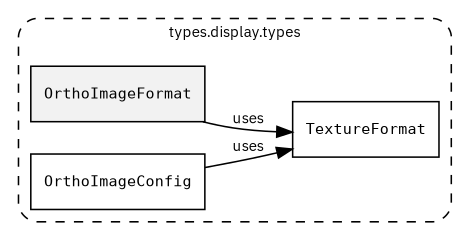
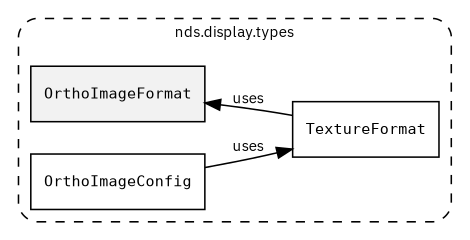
cluster "types.display.types": label "types.display.types" -> "nds.display.types"
edge "OrthoImageFormat" -> "TextureFormat": reversed
